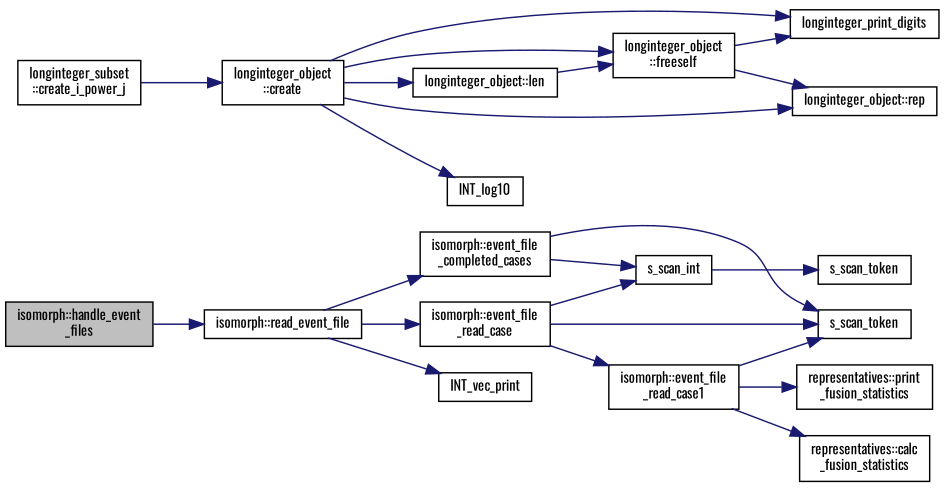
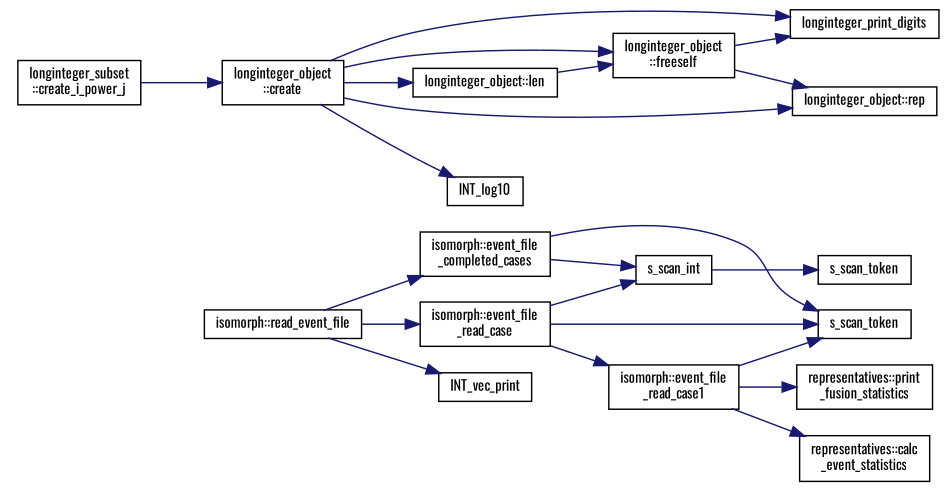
node "isomorph::handle_event _files": removed
node "representatives::calc _fusion_statistics": label "representatives::calc _fusion_statistics" -> "representatives::calc _event_statistics"
